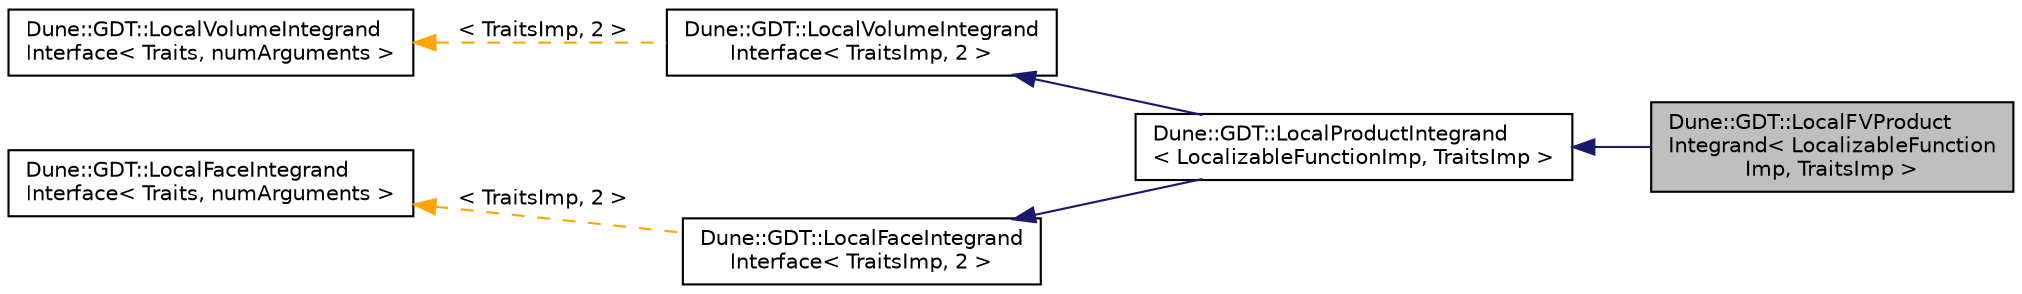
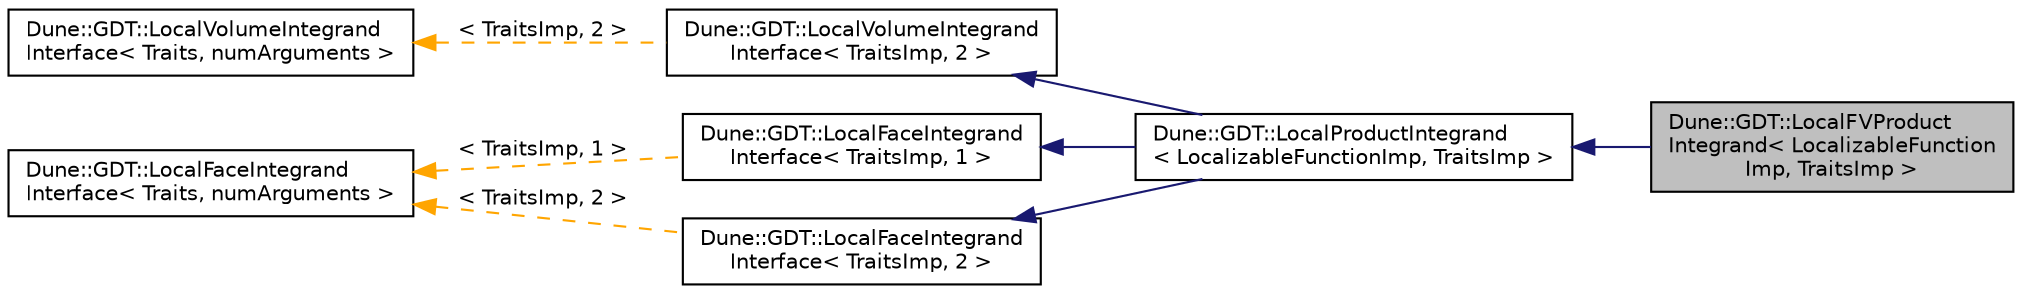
node "Dune::GDT::LocalFaceIntegrand Interface< TraitsImp, 1 >": added
